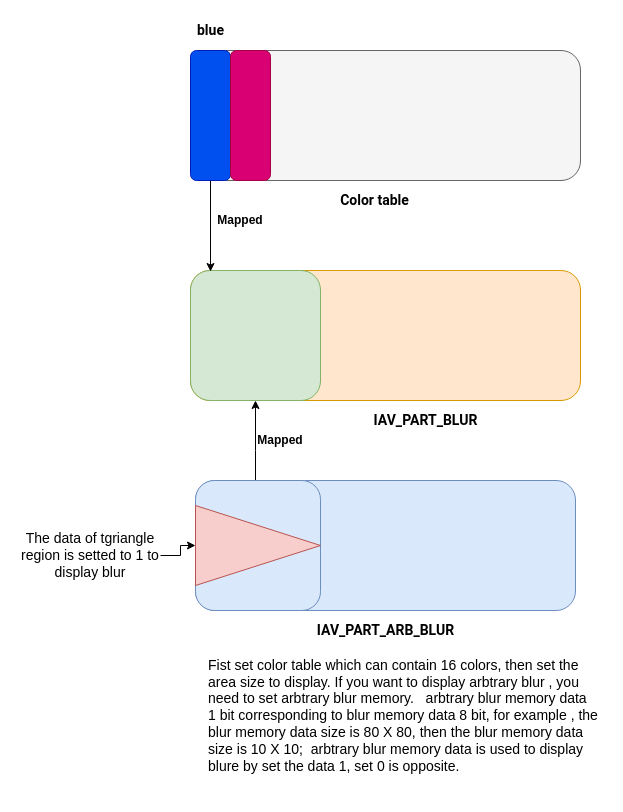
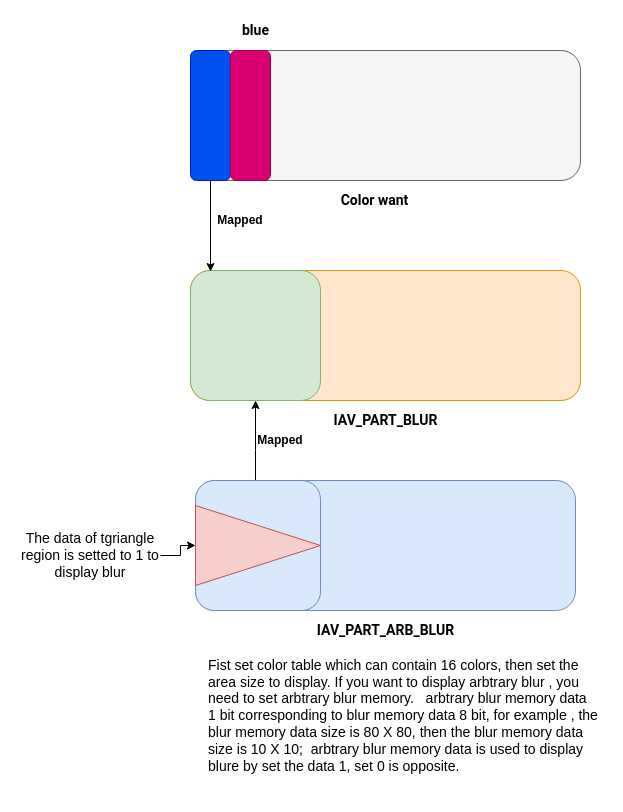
node "blue": moved (211, 31) -> (256, 31)
node "Color table": label "Color table" -> "Color want"
node "IAV_PART_BLUR": moved (426, 421) -> (386, 421)
